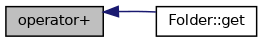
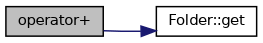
edge "Folder::get" -> "operator+": reversed
